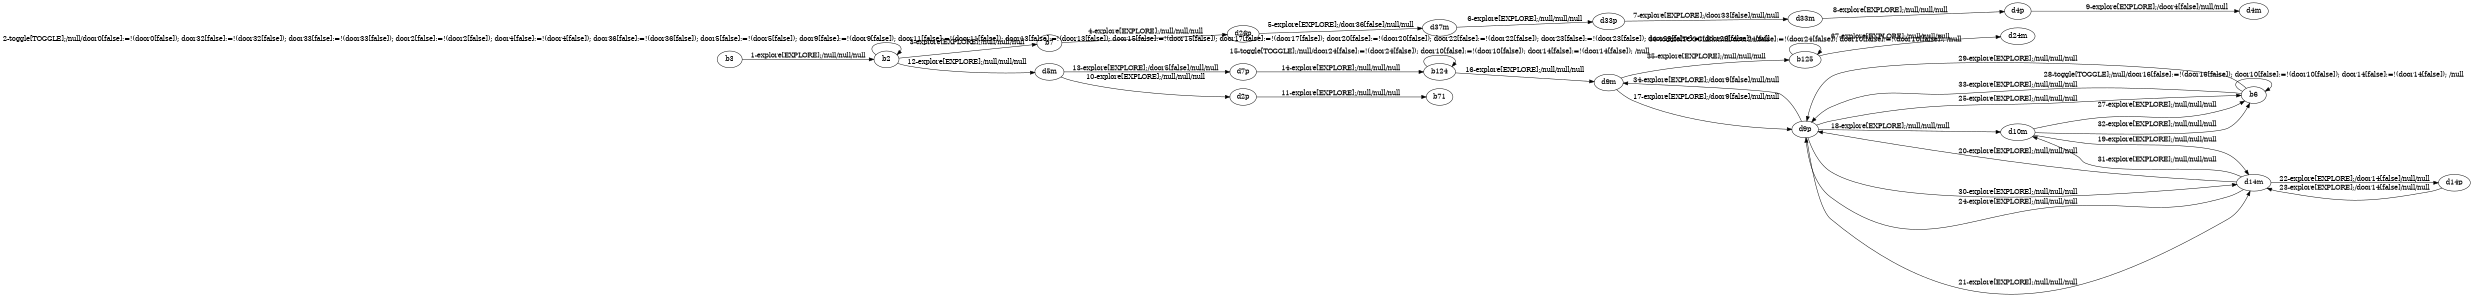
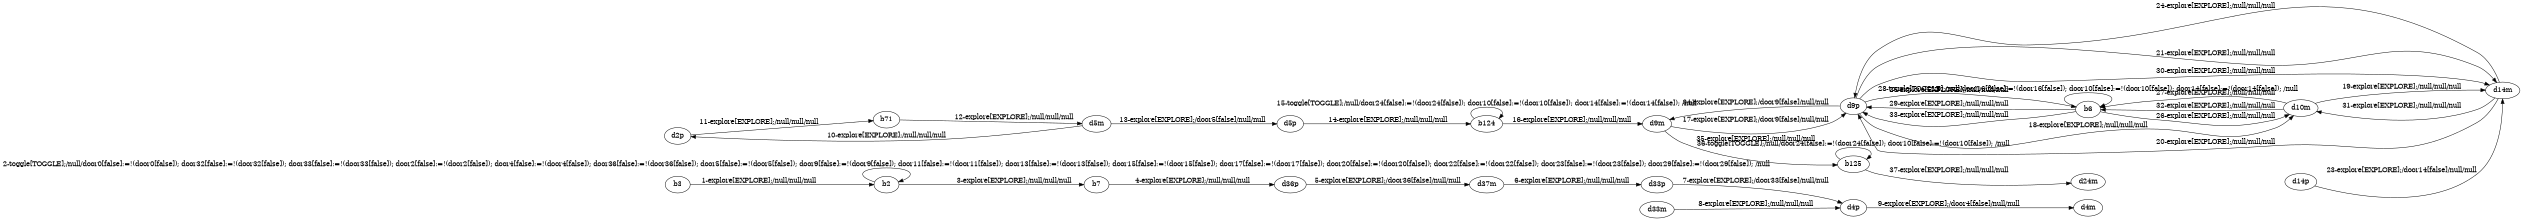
edge "d33p" -> "d33m": now "d33p" -> "d4p"
node "d26p": label "d26p" -> "d36p"
edge "b2" -> "d5m": now "b71" -> "d5m"
node "d7p": label "d7p" -> "d5p"
edge "b6" -> "d10m": added, label "26-explore[EXPLORE];/null/null/null"
edge "d14m" -> "d14p": removed, label "22-explore[EXPLORE];/door14[false]/null/null"
